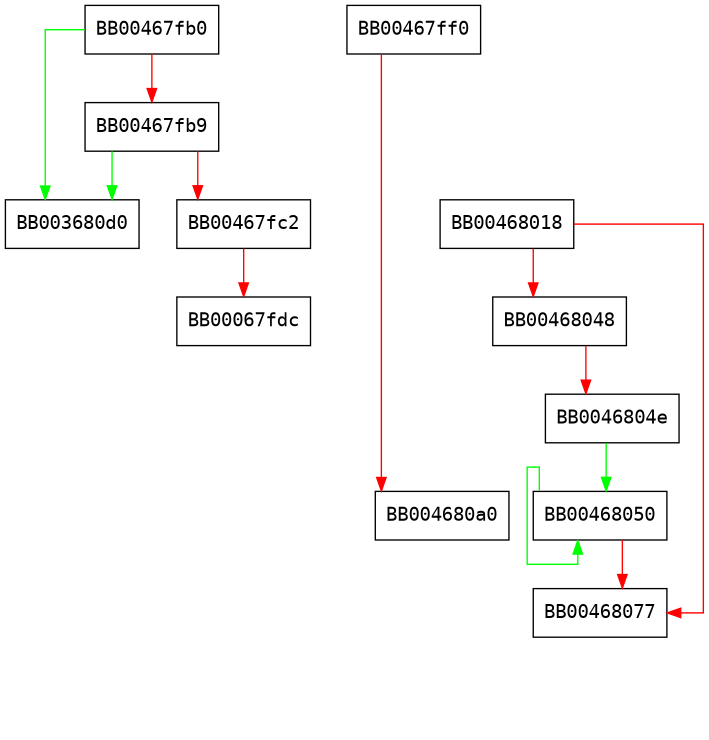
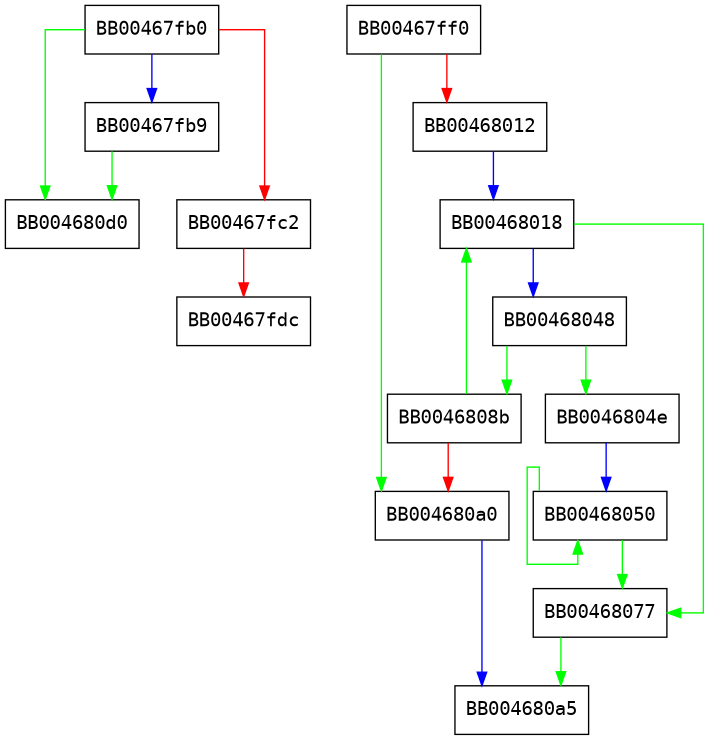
edge "BB00467fb0" -> "BB00467fb9": color red -> blue
node "BB00468012": added
edge "BB00467fb9" -> "BB00467fc2": now "BB00467fb0" -> "BB00467fc2"
node "BB003680d0": label "BB003680d0" -> "BB004680d0"
edge "BB00467ff0" -> "BB004680a0": color red -> green
edge "BB00468018" -> "BB00468048": color red -> blue
node "BB00067fdc": label "BB00067fdc" -> "BB00467fdc"
edge "BB00468048" -> "BB0046804e": color red -> green
edge "BB00468018" -> "BB00468077": color red -> green
node "BB0046808b": added
edge "BB0046804e" -> "BB00468050": color green -> blue
edge "BB00468050" -> "BB00468077": color red -> green
node "BB004680a5": added
